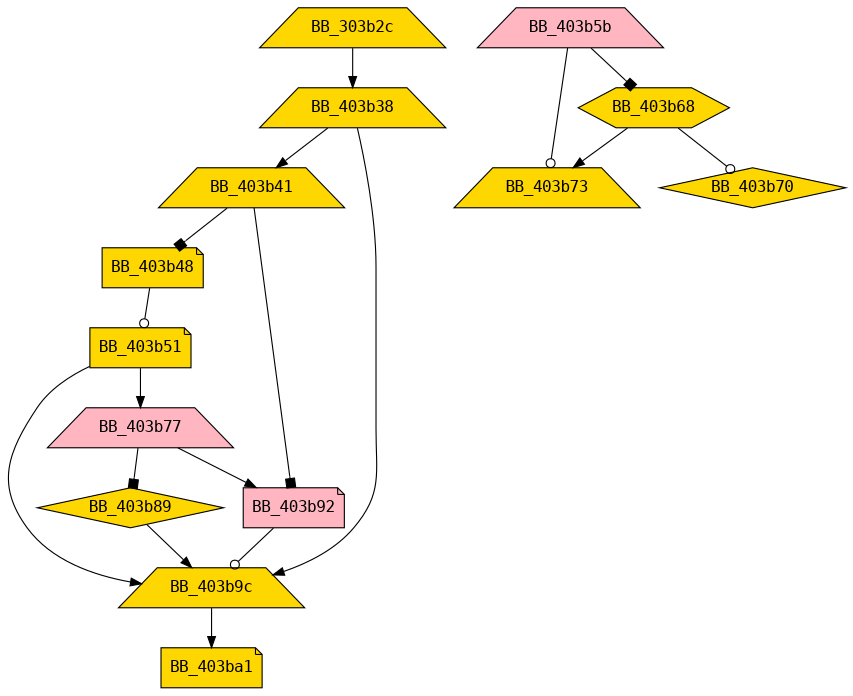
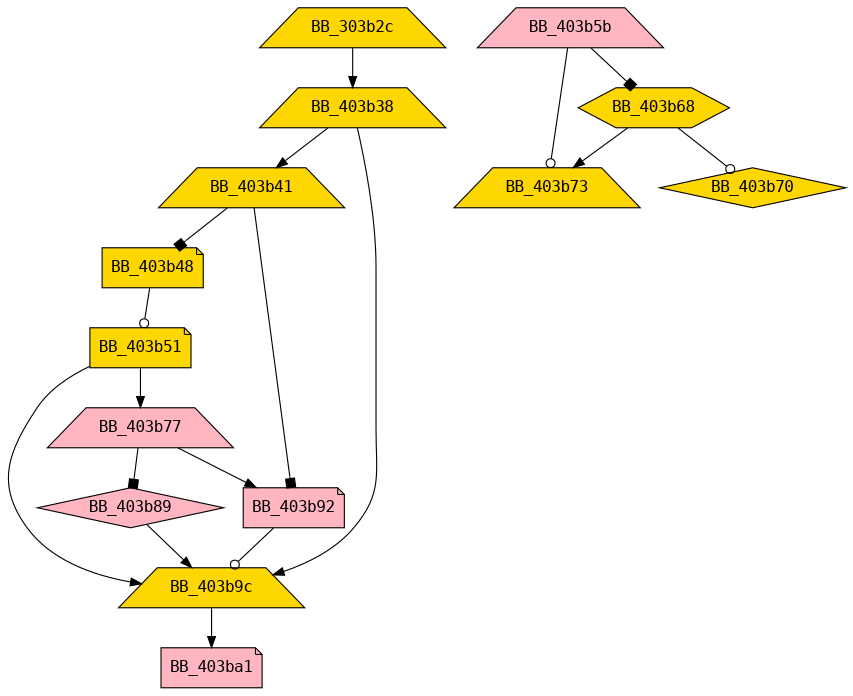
node "BB_403b89": fillcolor gold -> lightpink
node "BB_403ba1": fillcolor gold -> lightpink
